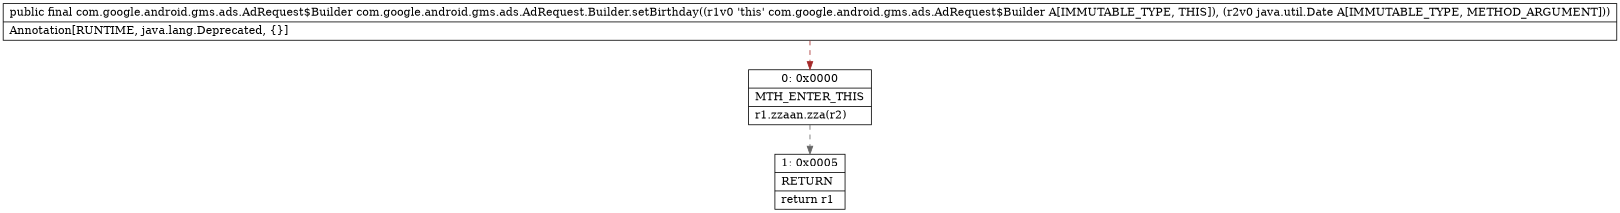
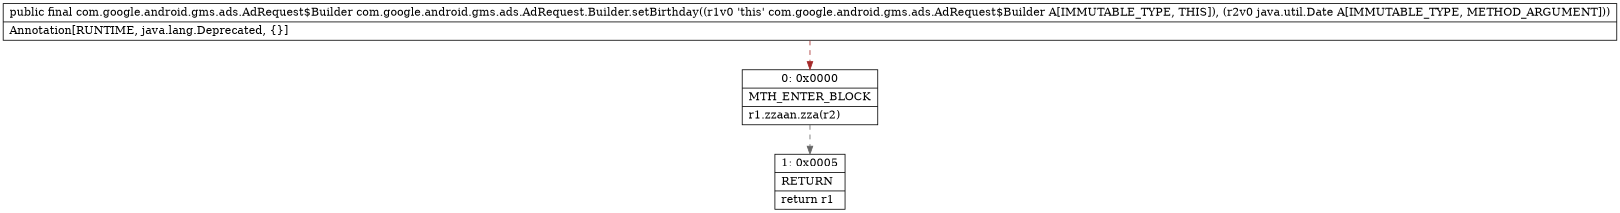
node "0: 0x0000": text "MTH_ENTER_THIS" -> "MTH_ENTER_BLOCK"
